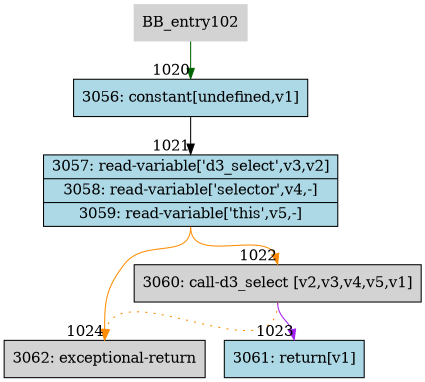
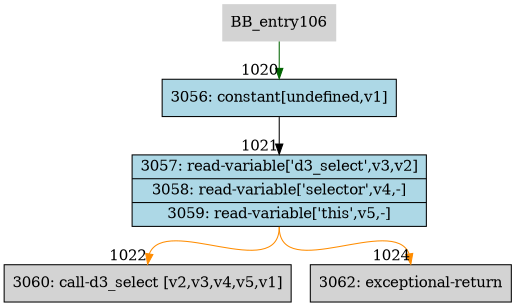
node "BB_entry102": label "BB_entry102" -> "BB_entry106"
edge "3060: call-d3_select [v2,v3,v4,v5,v1]" -> "3062: exceptional-return": removed
node "3061: return[v1]": removed
